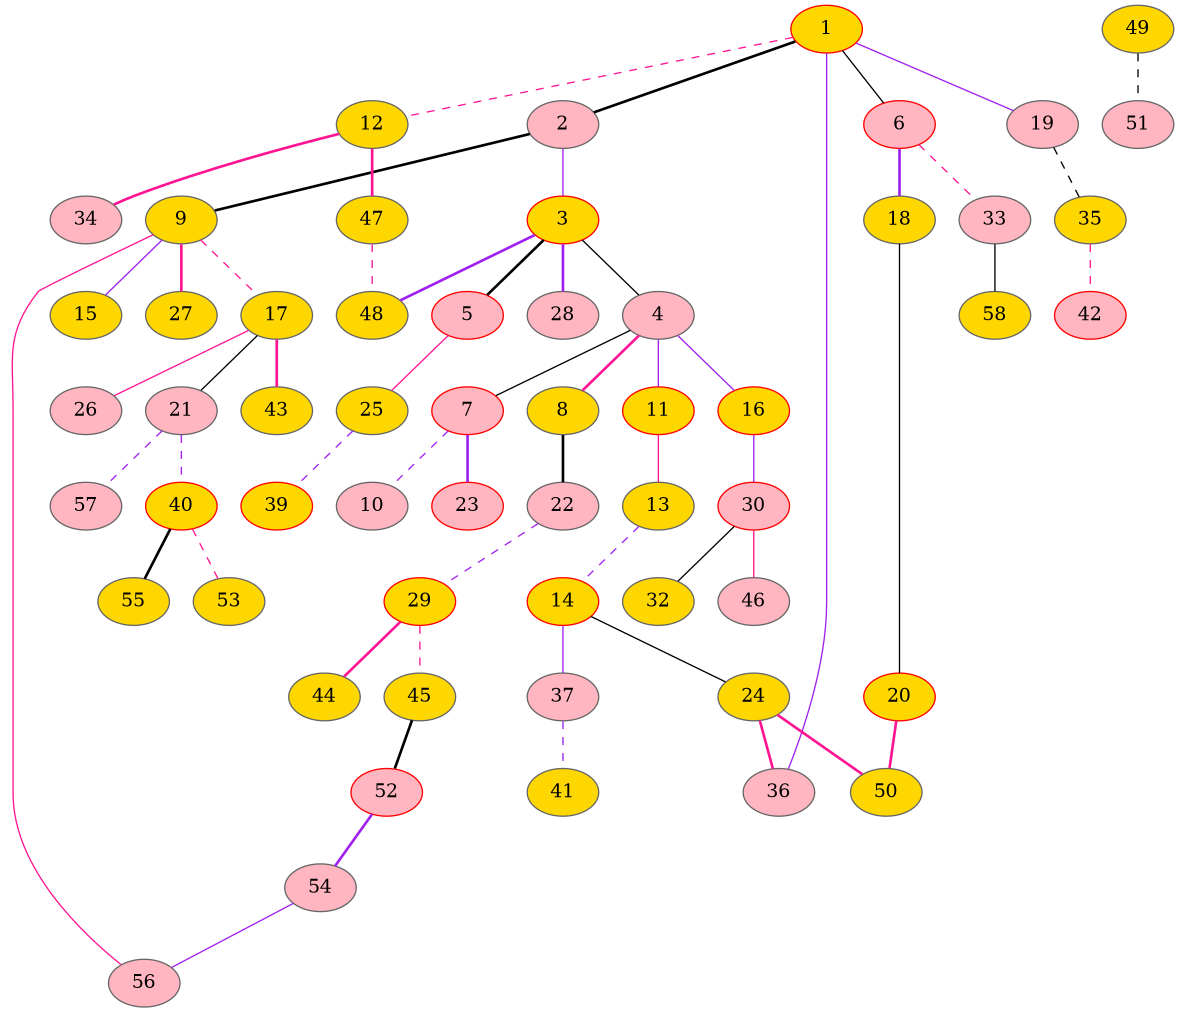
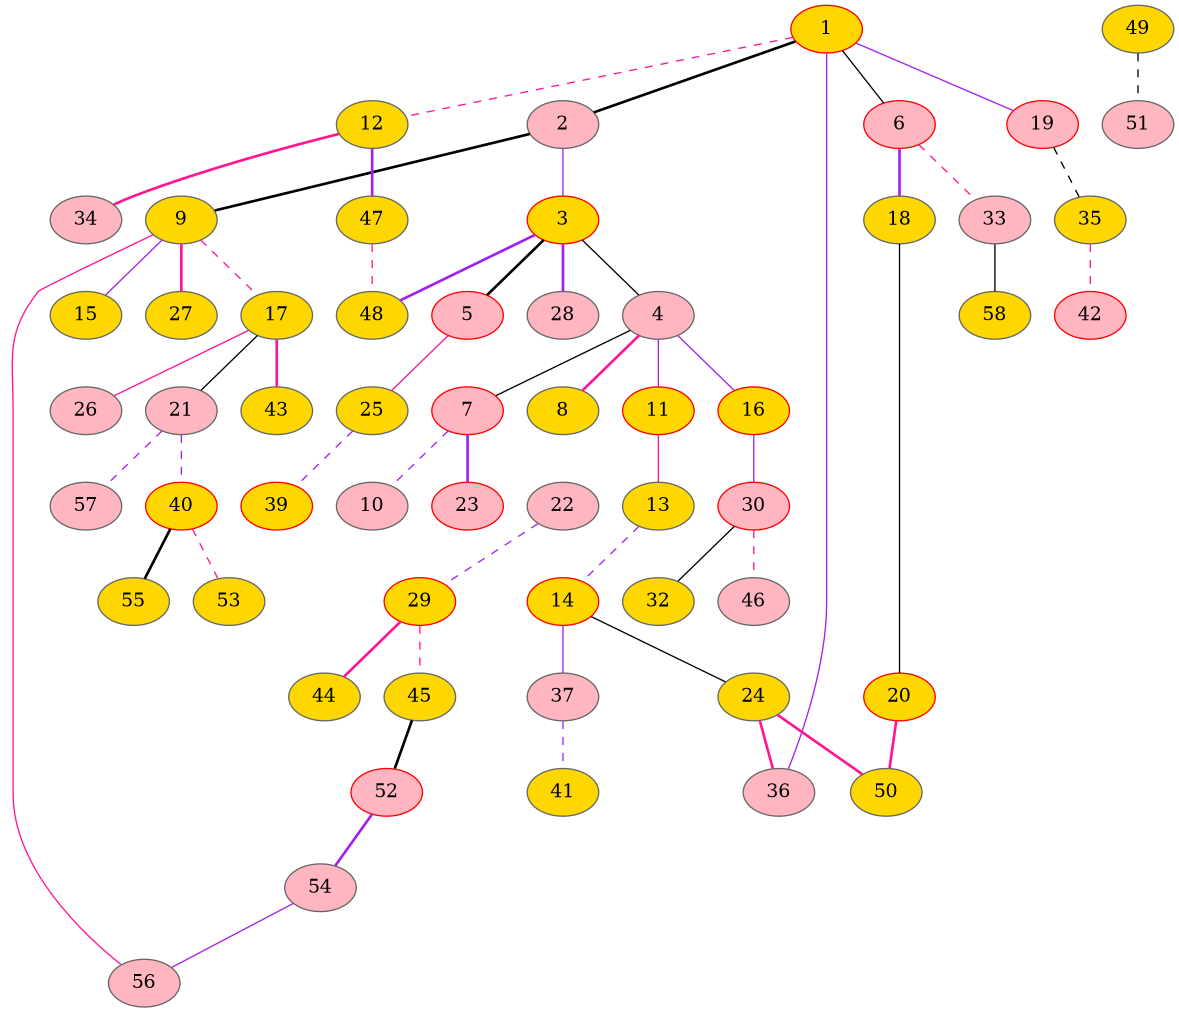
node "19": color gray40 -> red
edge "12" -- "47": color deeppink -> purple
edge "8" -- "22": removed
edge "30" -- "46": style solid -> dashed
